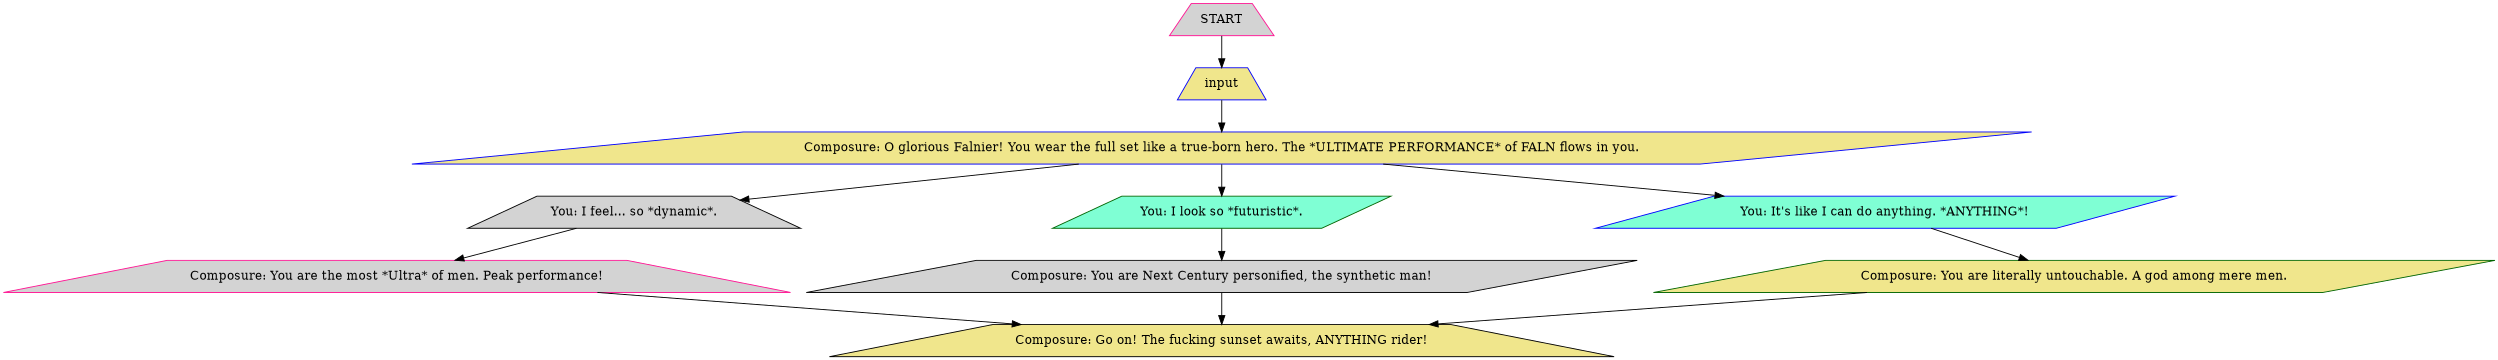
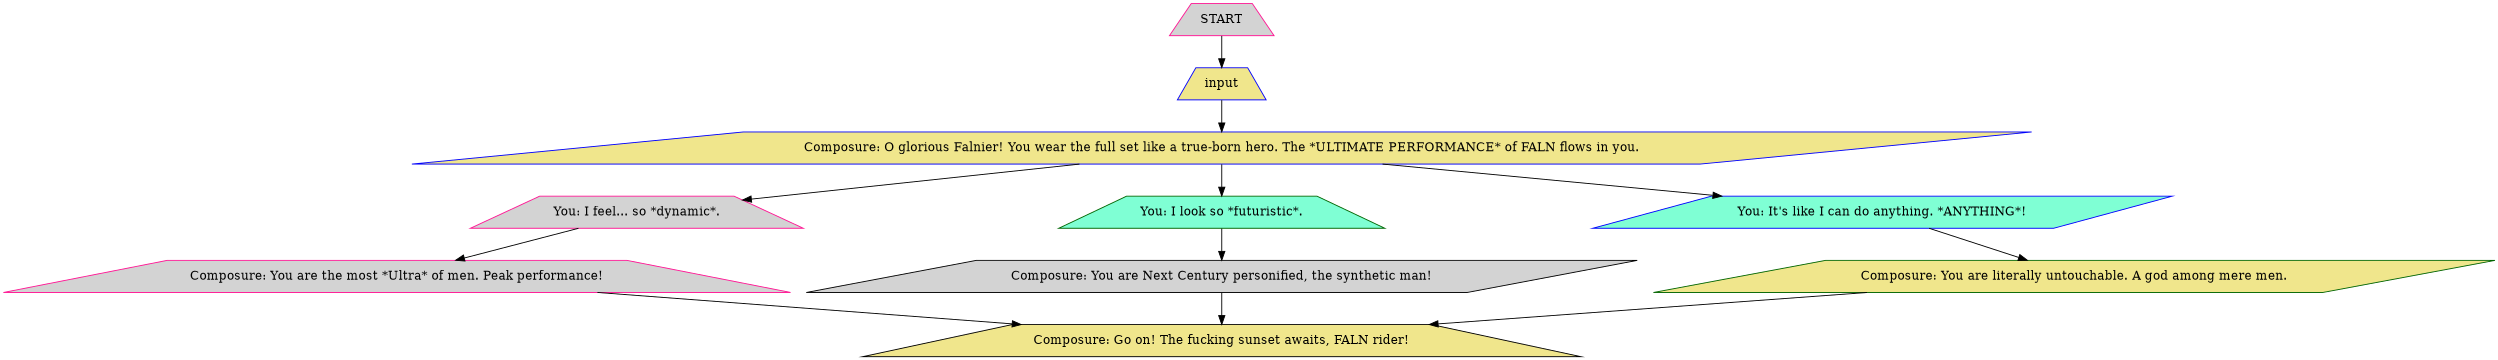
node "You: I feel... so *dynamic*.": color black -> deeppink
node "You: I look so *futuristic*.": shape parallelogram -> trapezium
node "Composure: Go on! The fucking sunset awaits, ANYTHING rider!": label "Composure: Go on! The fucking sunset awaits, ANYTHING rider!" -> "Composure: Go on! The fucking sunset awaits, FALN rider!"
